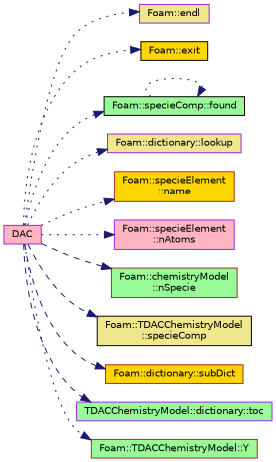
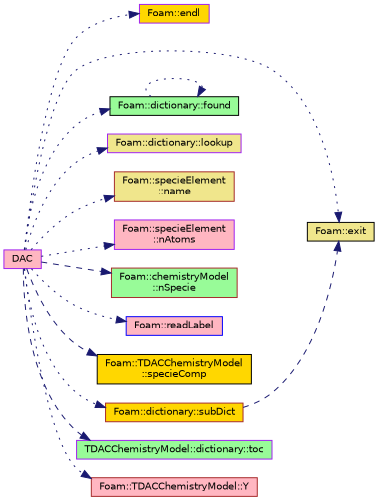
node "Foam::endl": fillcolor khaki -> gold
node "Foam::exit": fillcolor gold -> khaki
node "Foam::specieComp::found": label "Foam::specieComp::found" -> "Foam::dictionary::found"
node "Foam::specieElement ::name": fillcolor gold -> khaki
edge "DAC" -> "Foam::dictionary::subDict": style dashed -> dotted
node "Foam::readLabel": added
node "Foam::TDACChemistryModel ::specieComp": fillcolor khaki -> gold
edge "Foam::dictionary::subDict" -> "Foam::exit": added
node "Foam::TDACChemistryModel::Y": fillcolor palegreen -> lightpink
